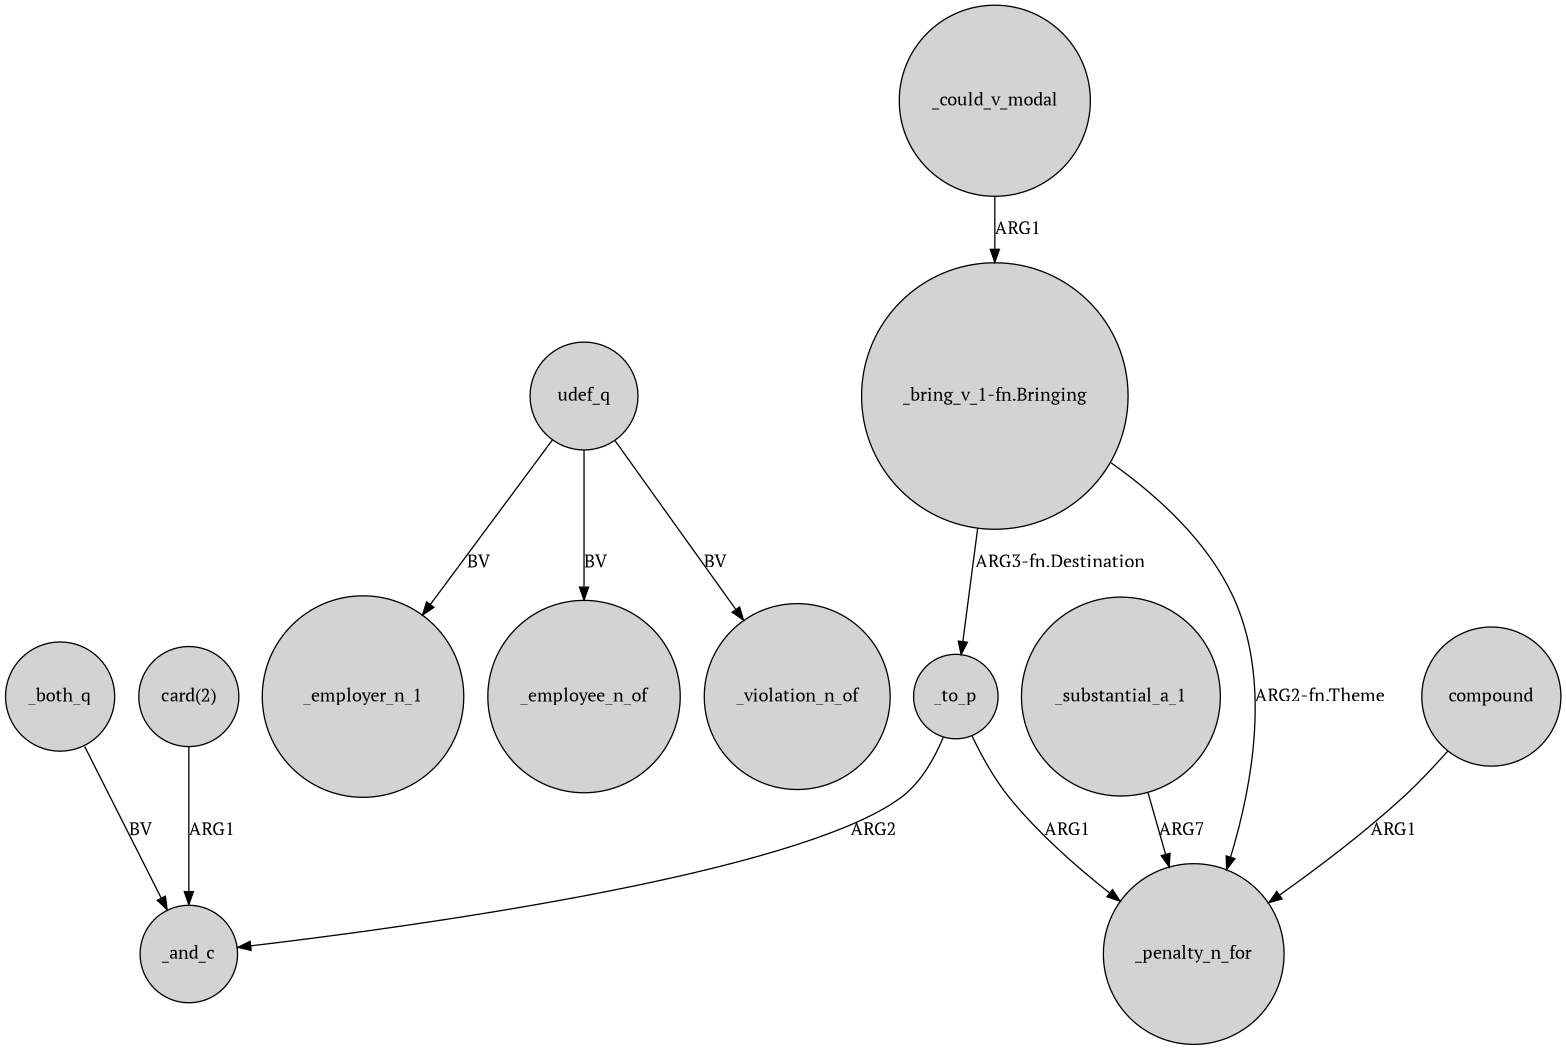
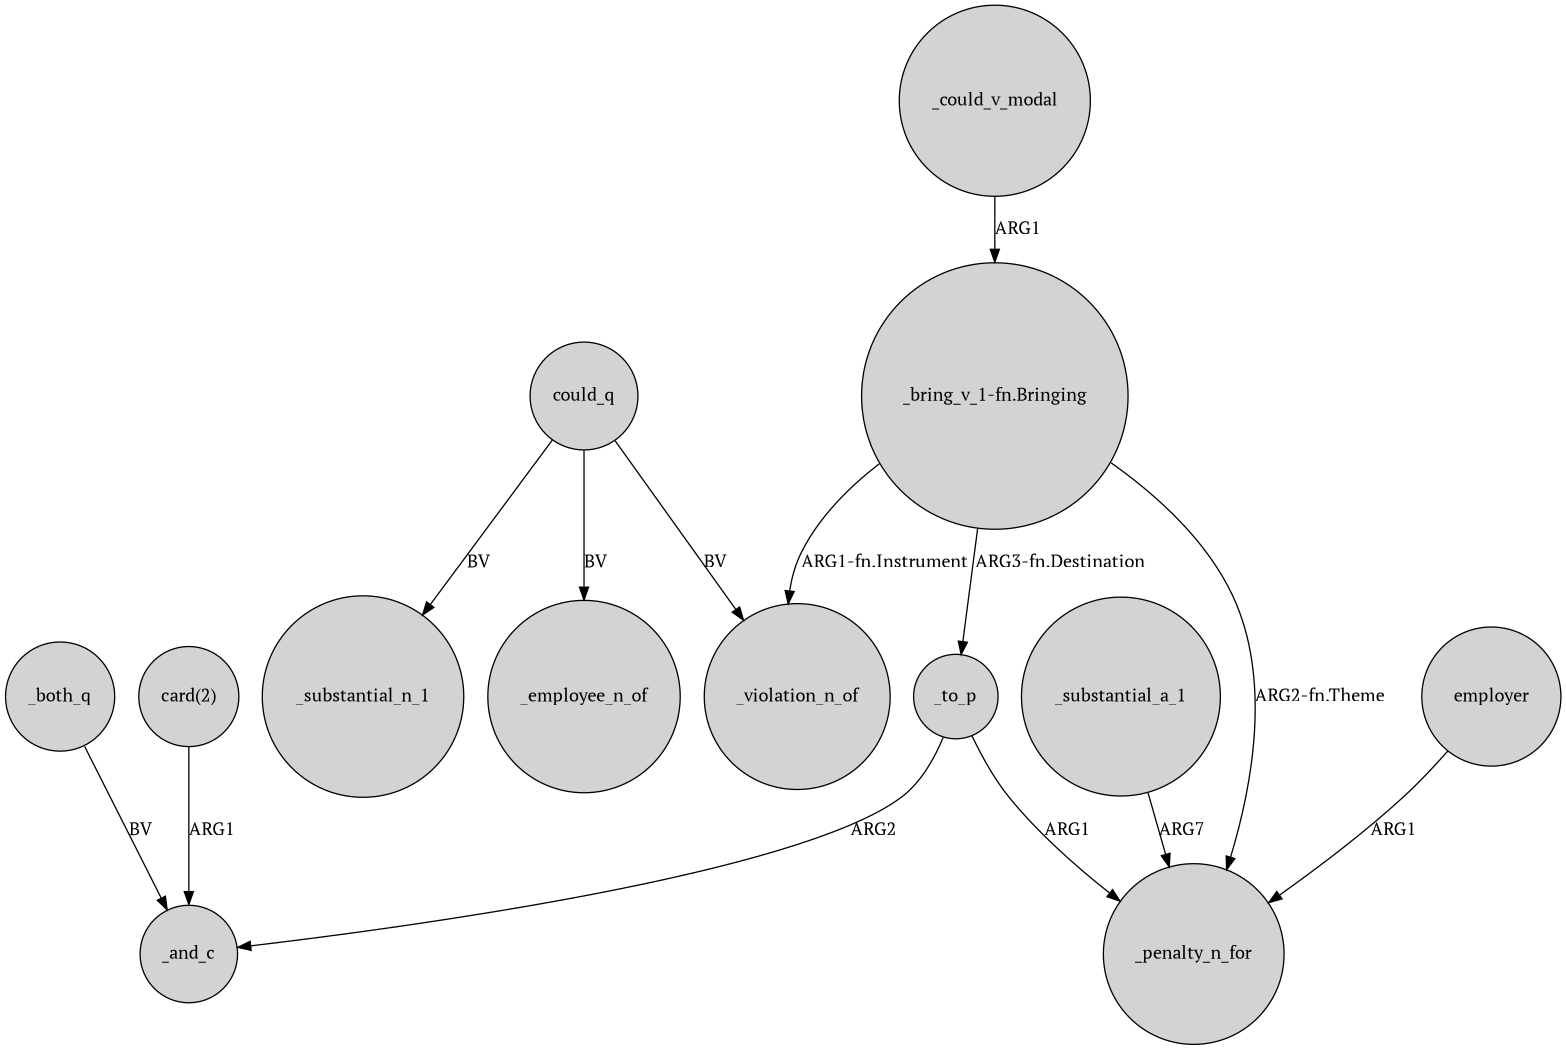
node "udef_q": label "udef_q" -> "could_q"
edge "_bring_v_1-fn.Bringing" -> "_violation_n_of": added, label "ARG1-fn.Instrument"
node "_employer_n_1": label "_employer_n_1" -> "_substantial_n_1"
node "compound": label "compound" -> "employer"
